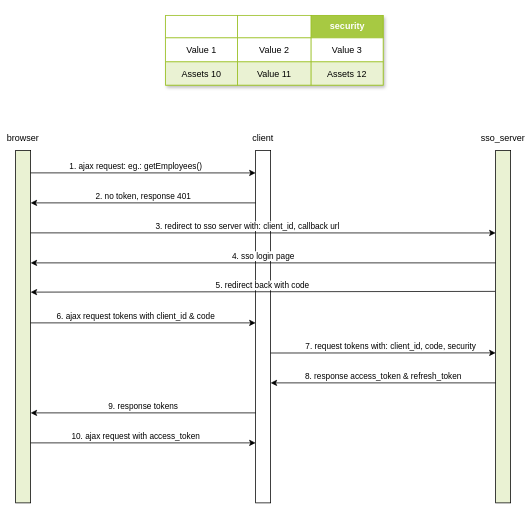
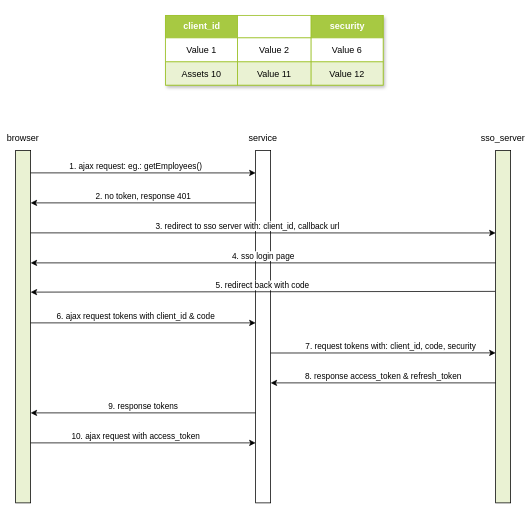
node "client_id": fillcolor #ffffff -> #a7c942
node "Value 3": label "Value 3" -> "Value 6"
node "Assets 12": label "Assets 12" -> "Value 12"
node "client": label "client" -> "service"
